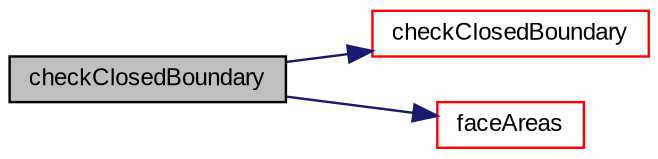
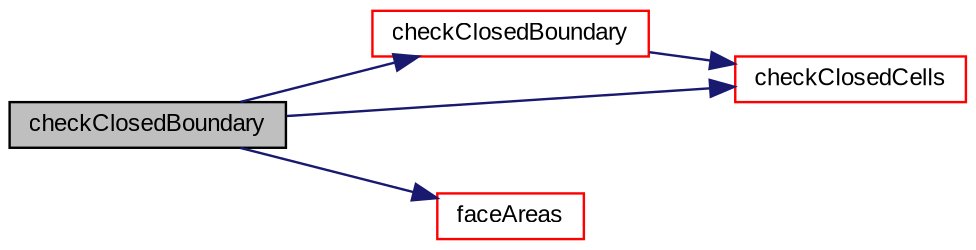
node "checkClosedCells": added
